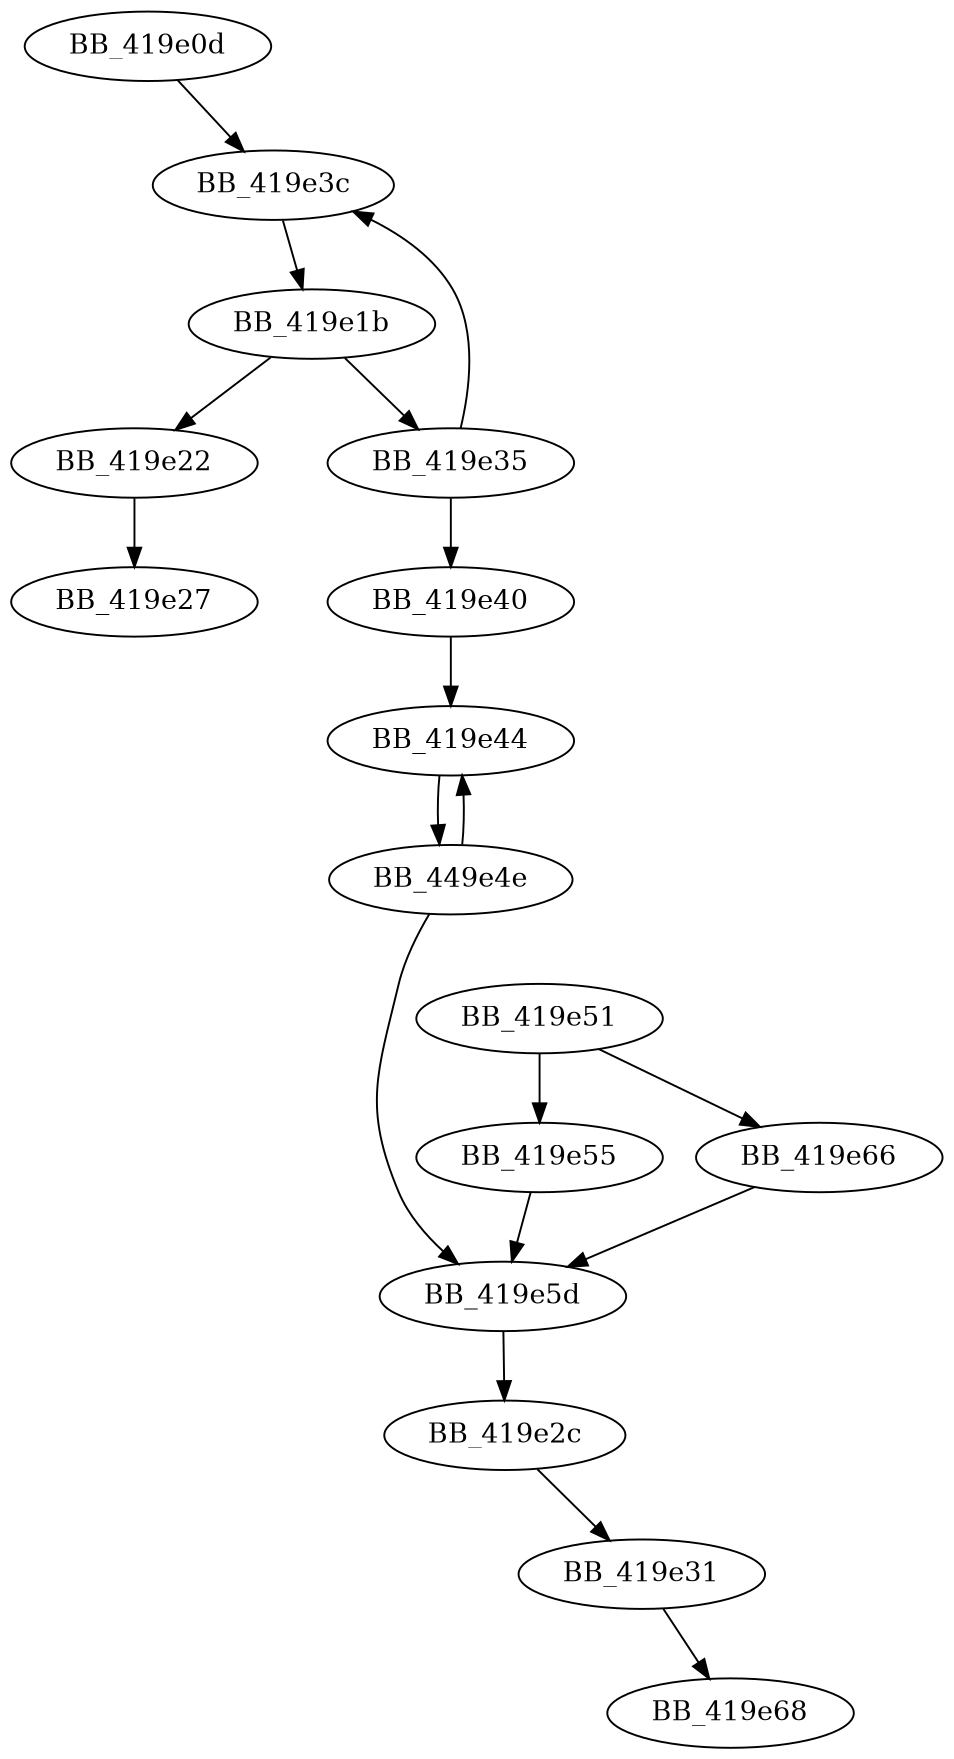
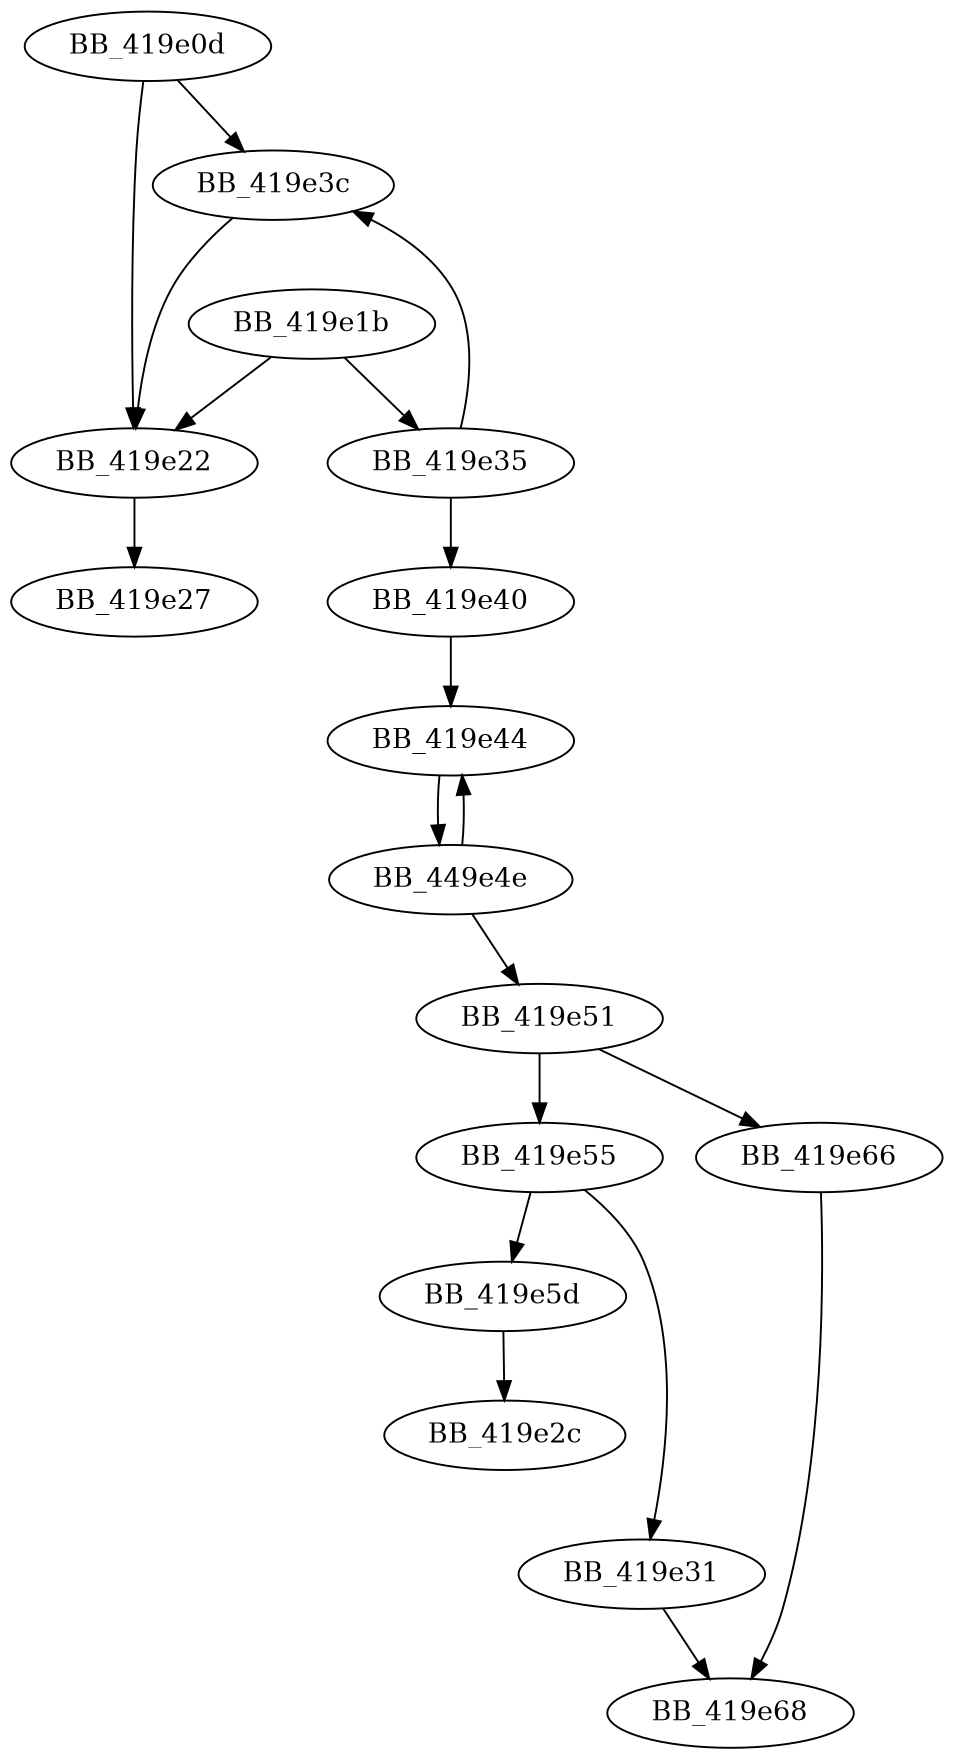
edge "BB_419e0d" -> "BB_419e22": added
edge "BB_419e3c" -> "BB_419e1b": now "BB_419e3c" -> "BB_419e22"
edge "BB_449e4e" -> "BB_419e5d": now "BB_449e4e" -> "BB_419e51"
edge "BB_419e66" -> "BB_419e5d": now "BB_419e66" -> "BB_419e68"
edge "BB_419e2c" -> "BB_419e31": now "BB_419e55" -> "BB_419e31"
